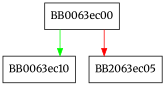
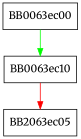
edge "BB0063ec00" -> "BB2063ec05": now "BB0063ec10" -> "BB2063ec05"
